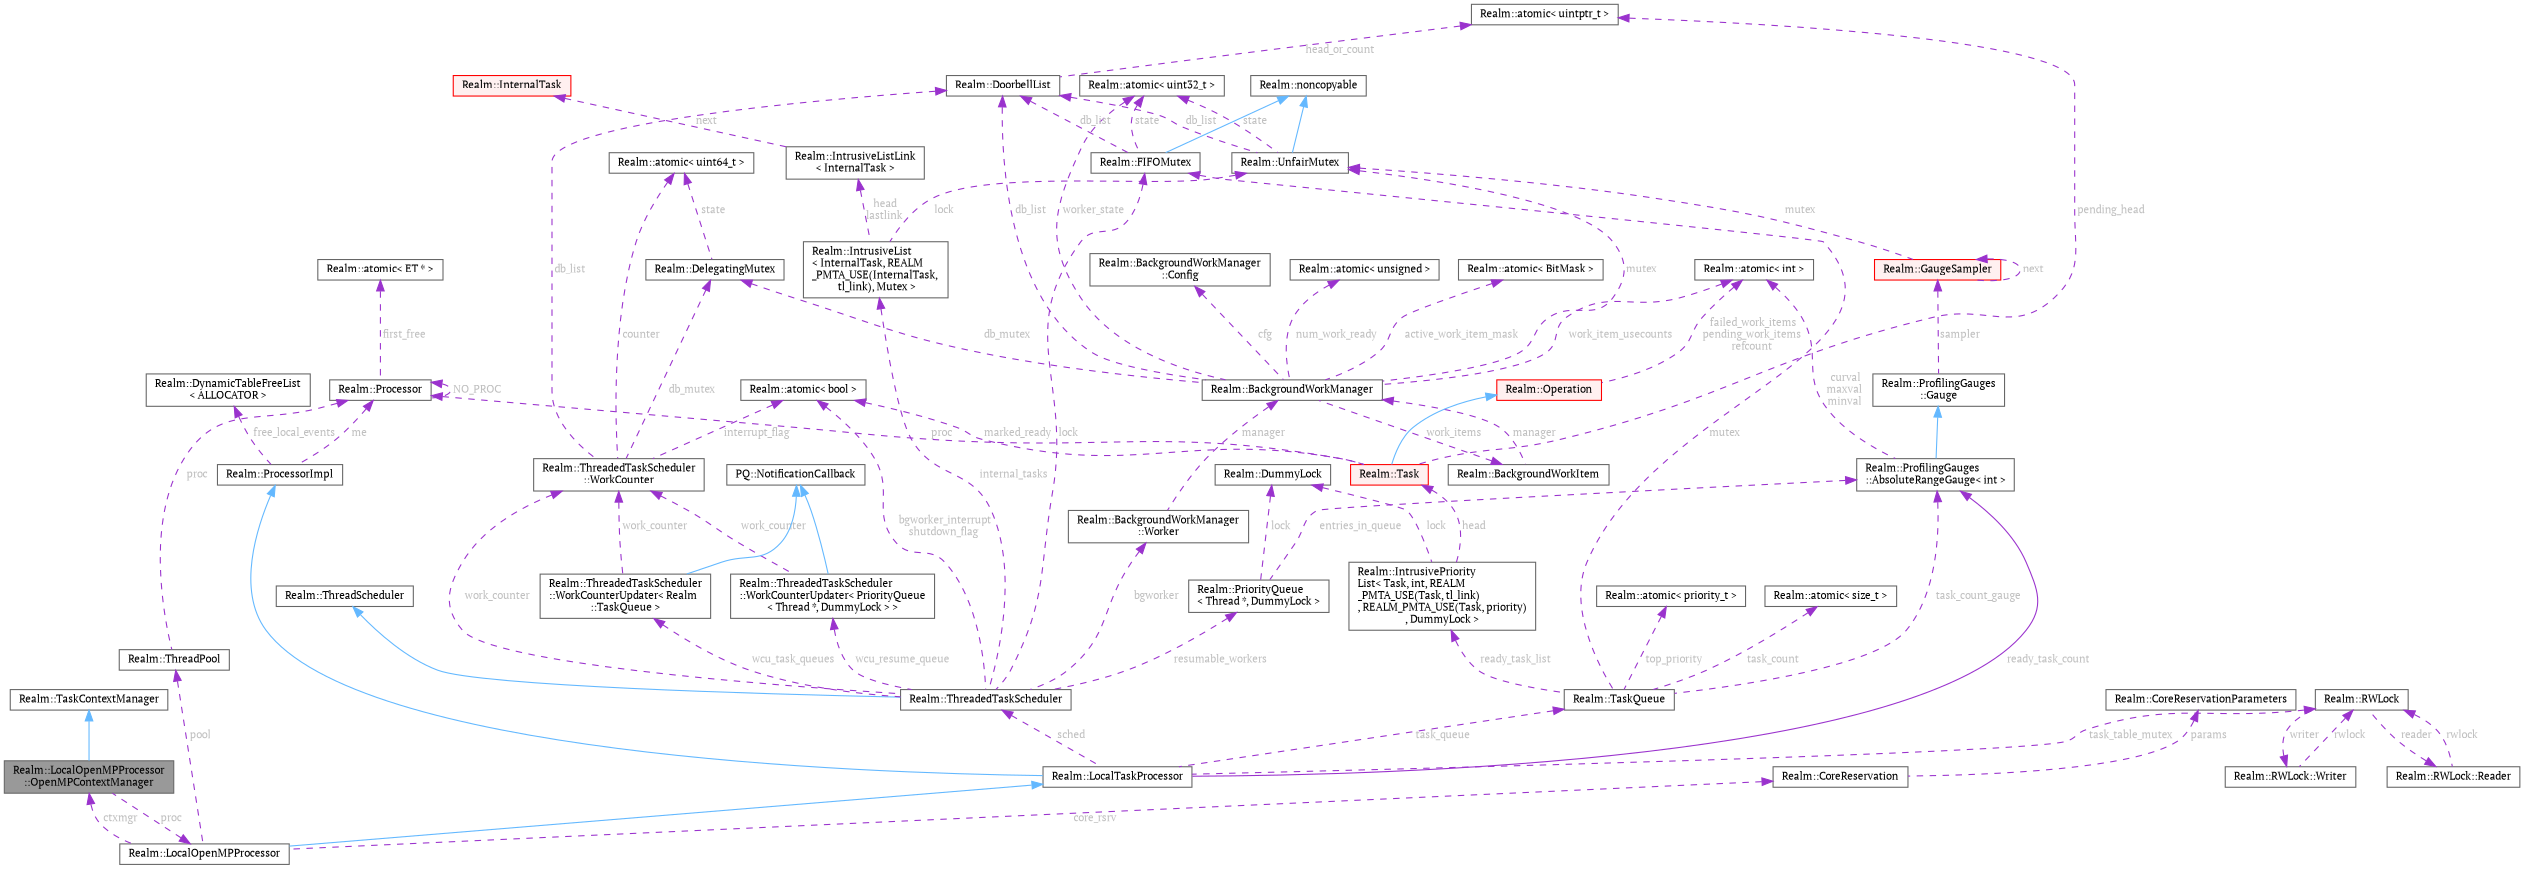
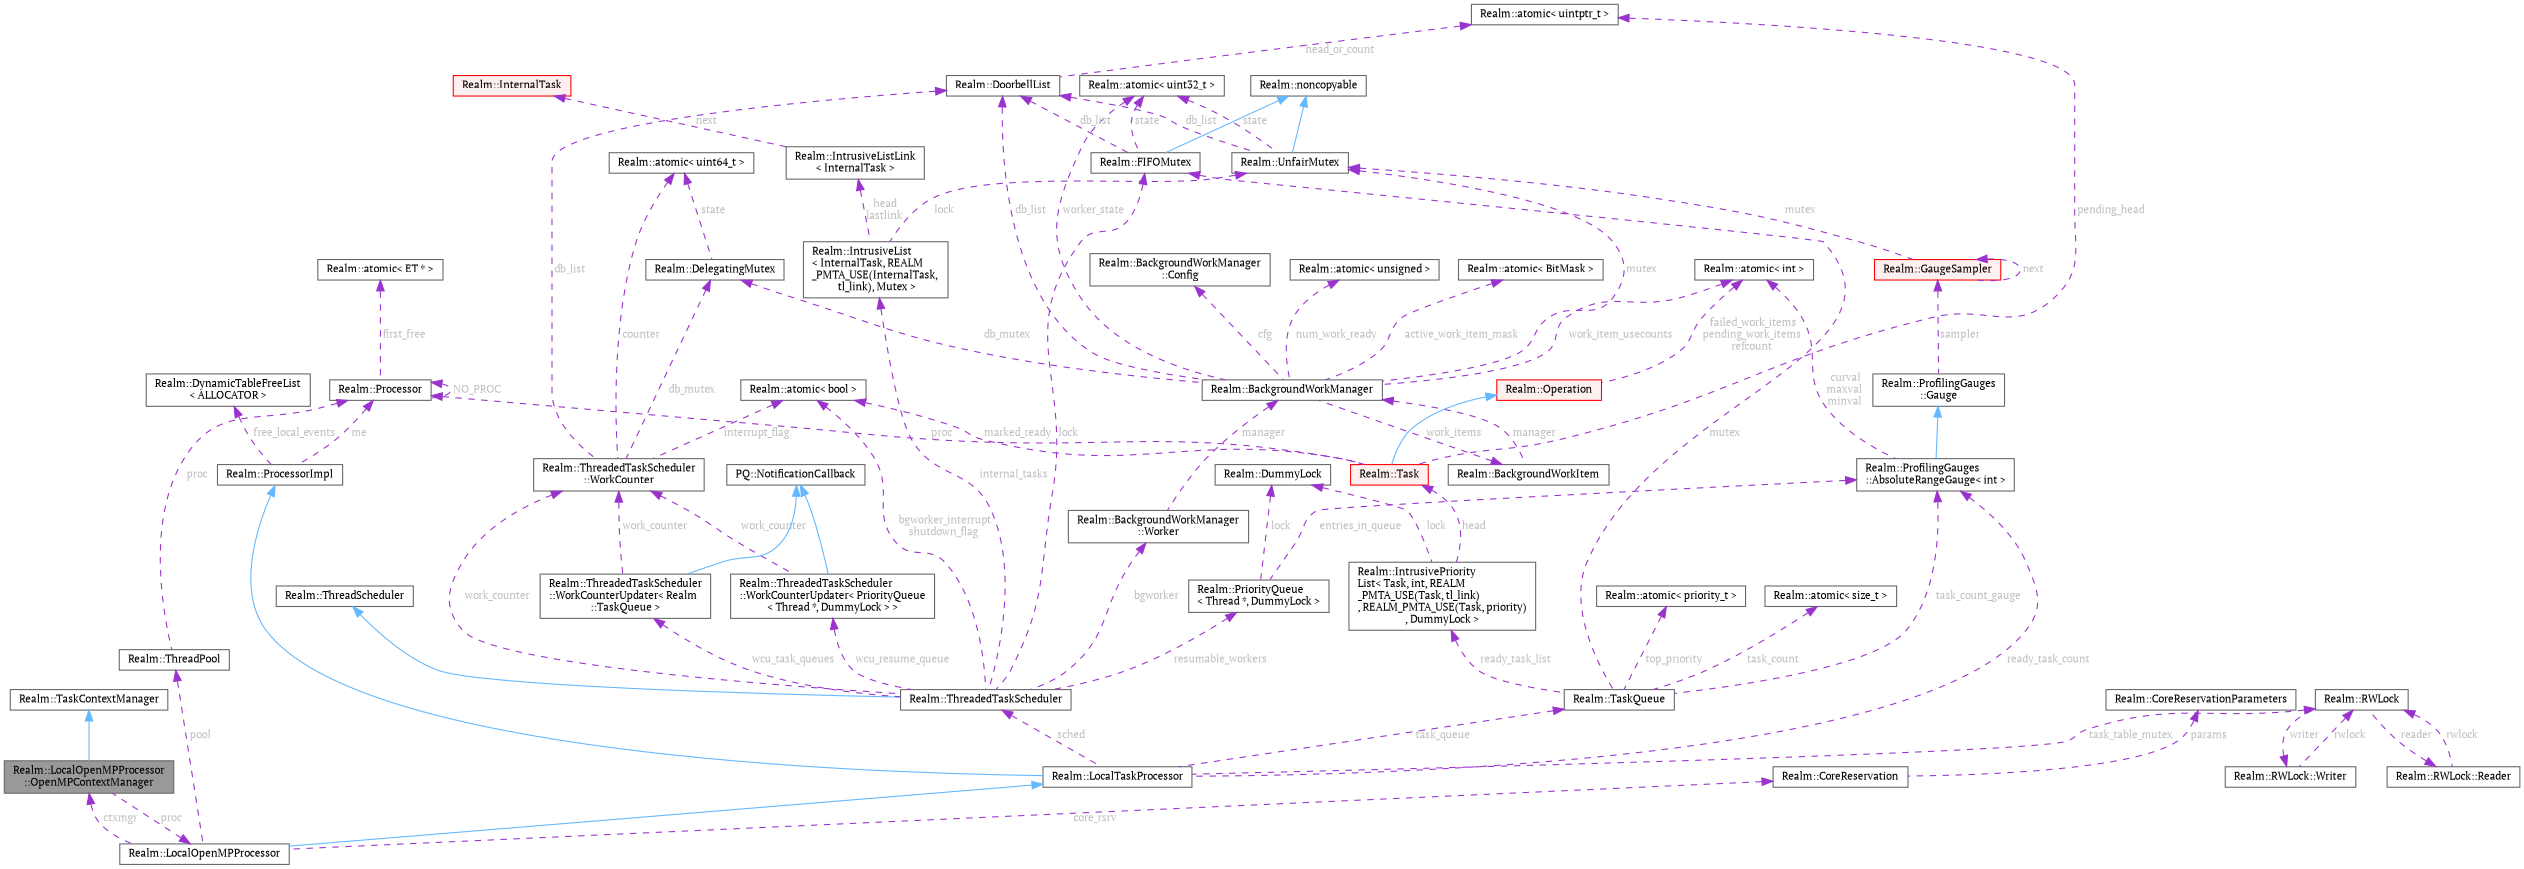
edge "Realm::LocalTaskProcessor" -> "Realm::ProfilingGauges ::AbsoluteRangeGauge< int >": style solid -> dashed
